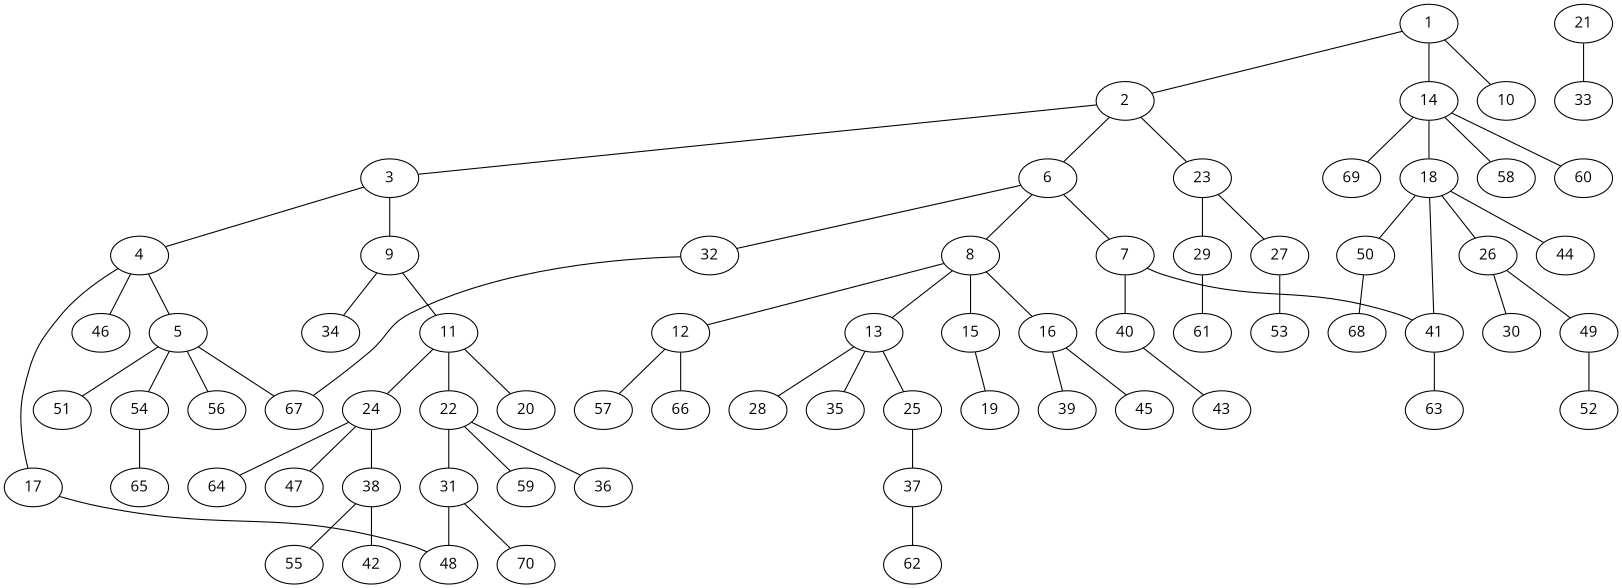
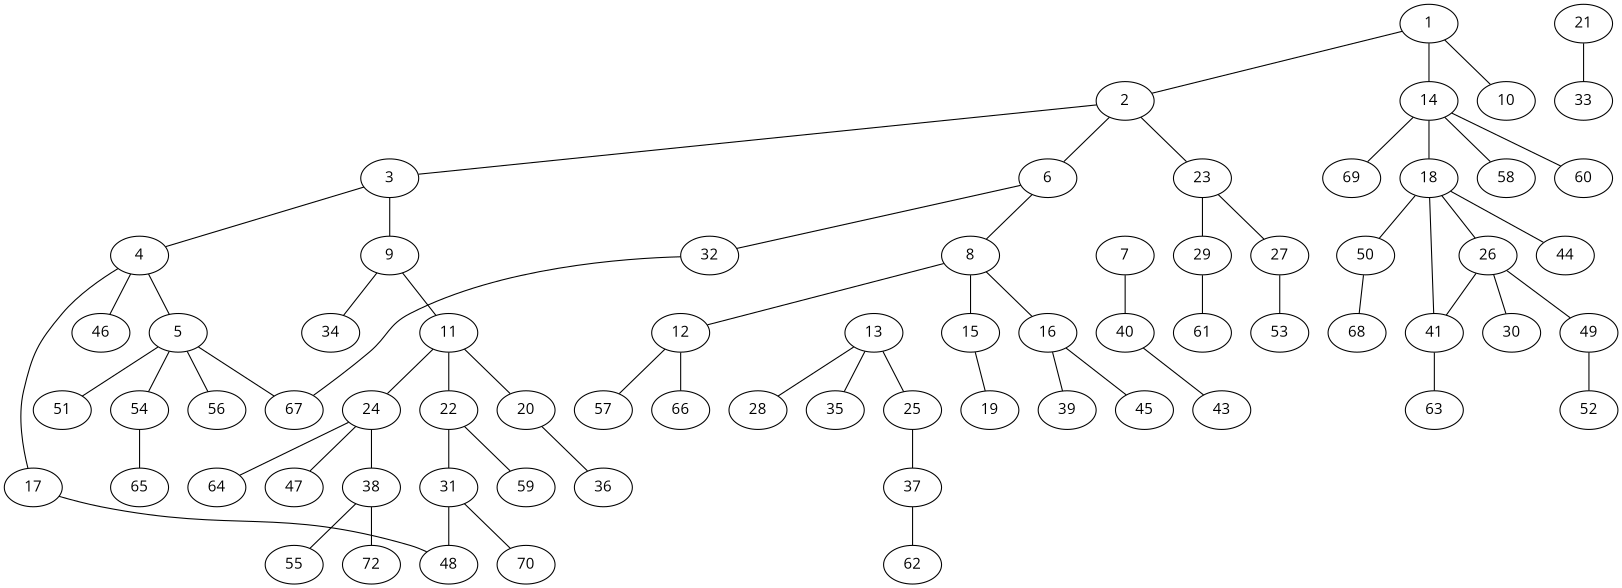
edge "6" -- "7": removed
edge "8" -- "13": removed
edge "7" -- "41": now "26" -- "41"
edge "22" -- "36": now "20" -- "36"
node "42": label "42" -> "72"
